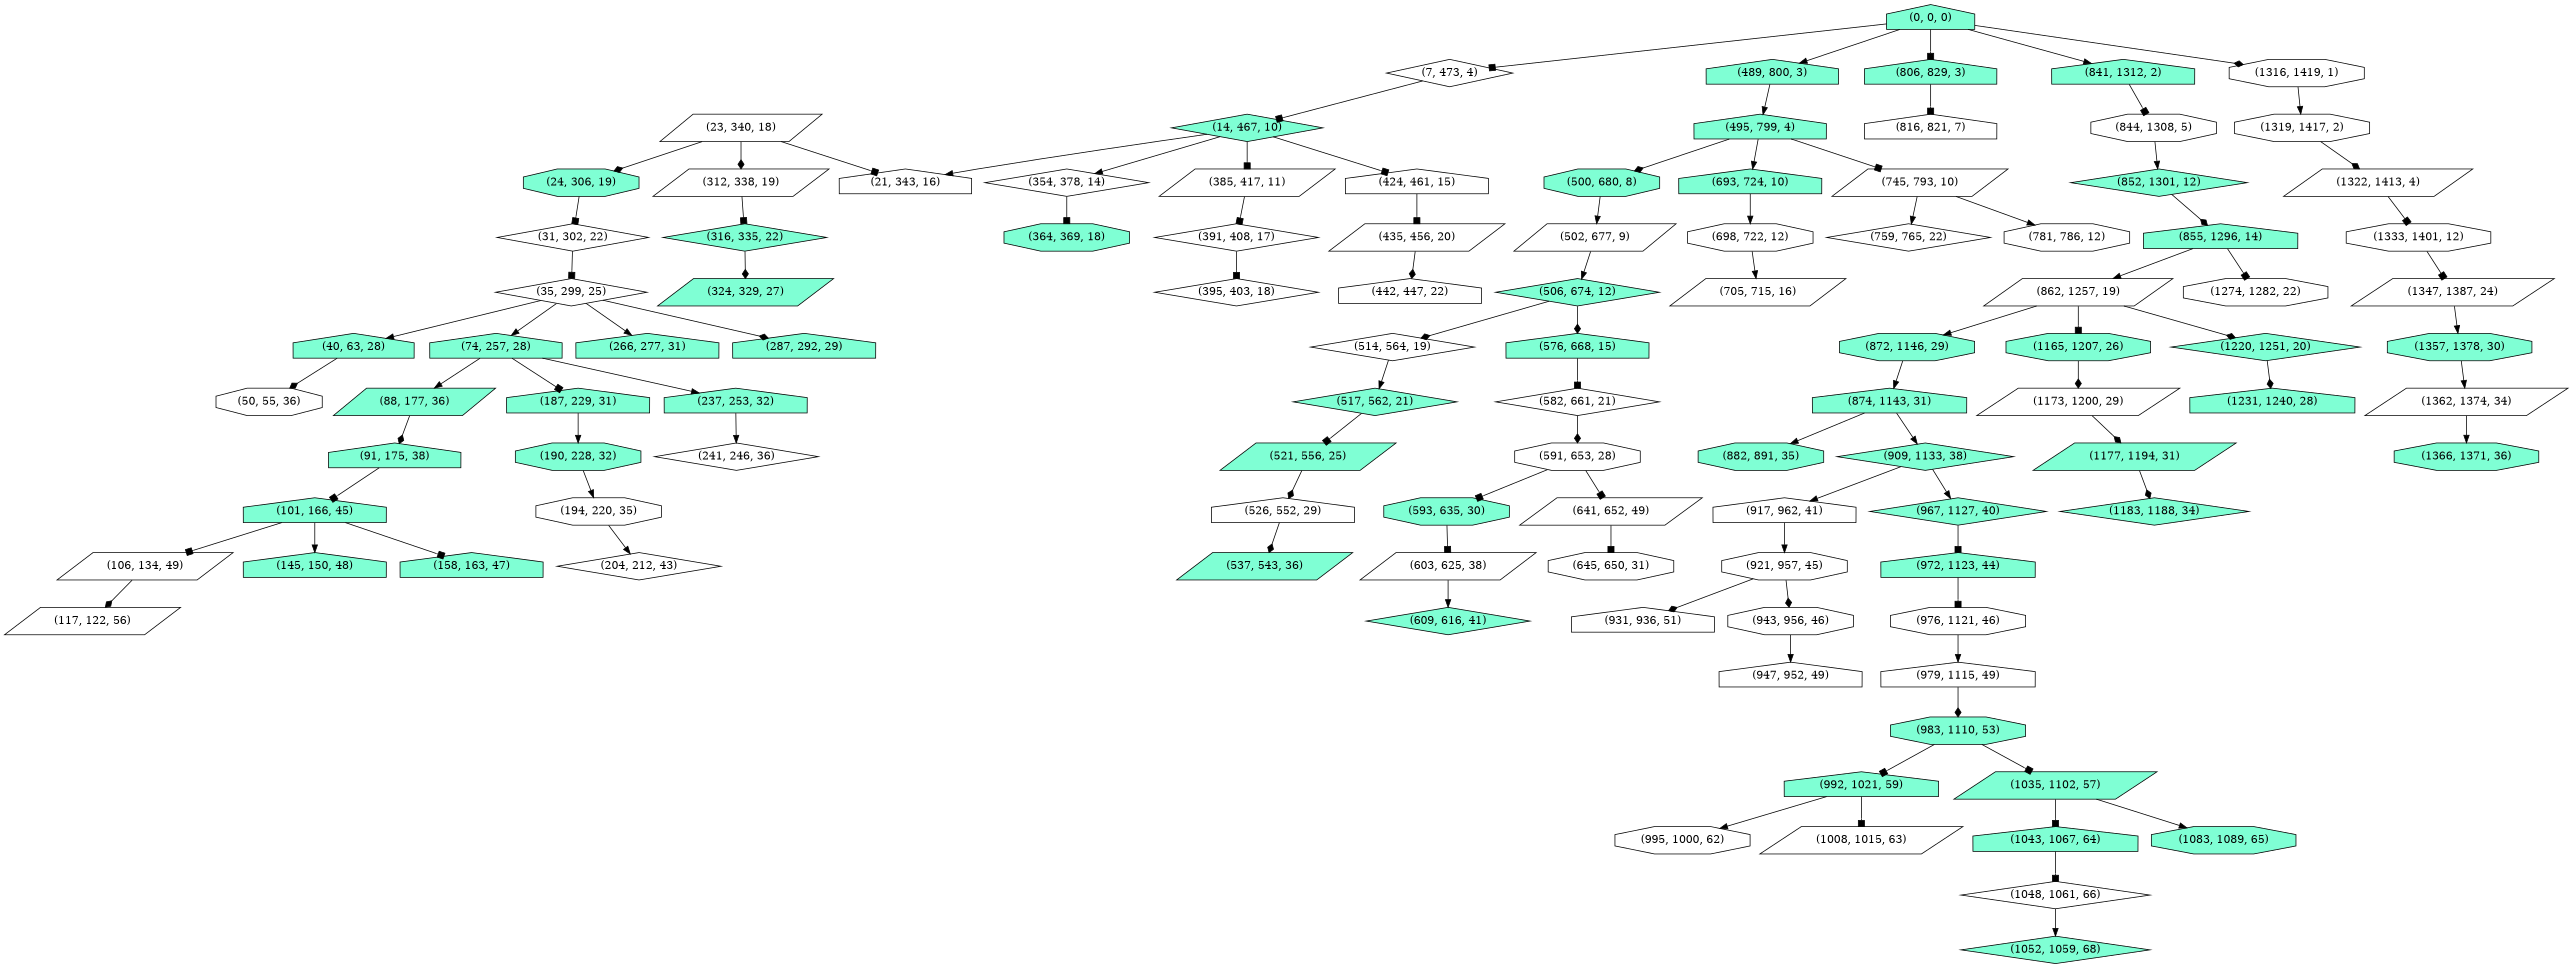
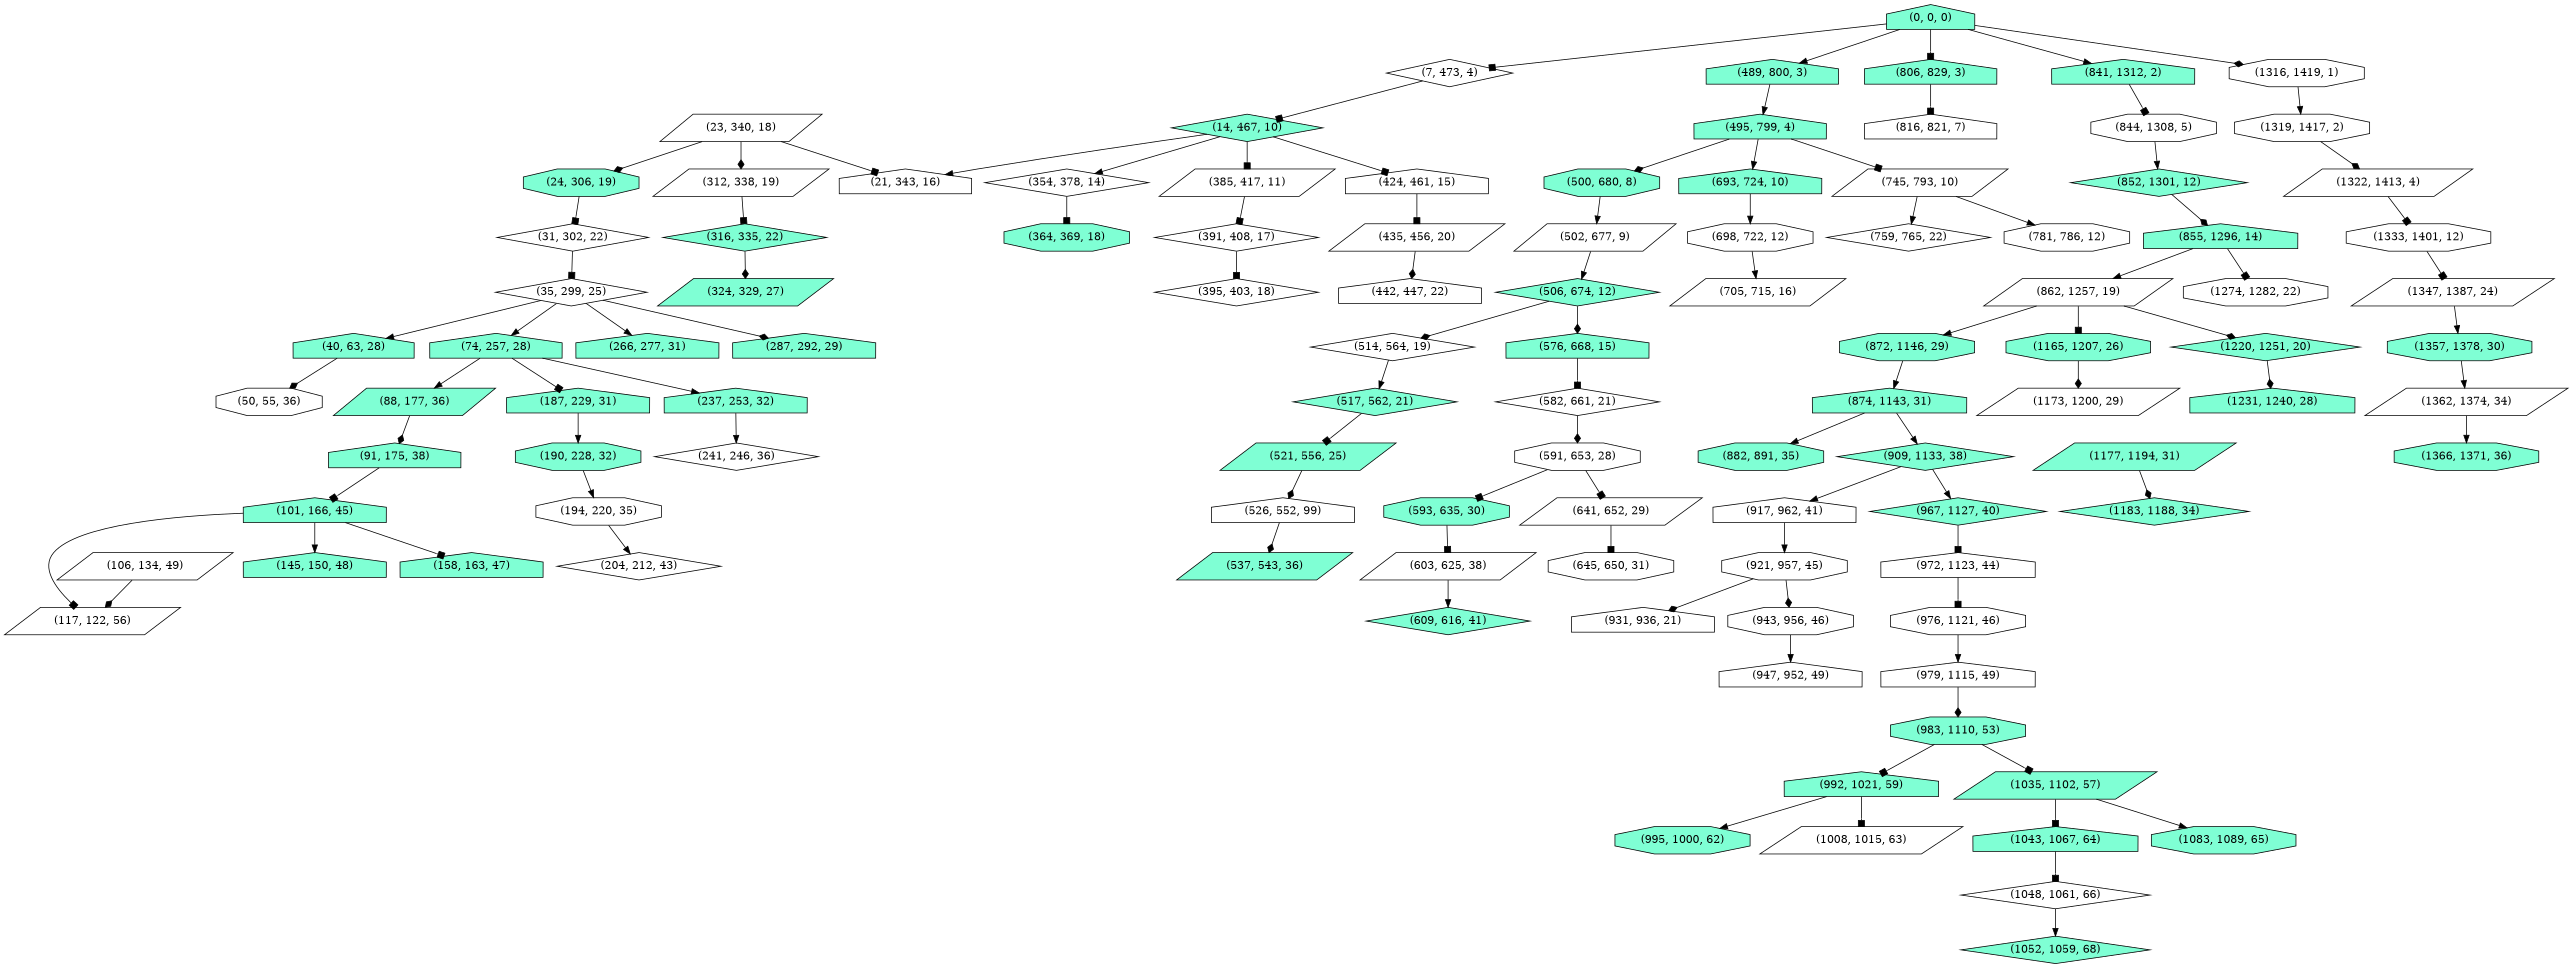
edge "(1173, 1200, 29)" -> "(1177, 1194, 31)": removed
node "(526, 552, 29)": label "(526, 552, 29)" -> "(526, 552, 99)"
node "(641, 652, 49)": label "(641, 652, 49)" -> "(641, 652, 29)"
edge "(101, 166, 45)" -> "(106, 134, 49)": now "(101, 166, 45)" -> "(117, 122, 56)"
node "(972, 1123, 44)": fillcolor aquamarine -> white
node "(931, 936, 51)": label "(931, 936, 51)" -> "(931, 936, 21)"
node "(995, 1000, 62)": fillcolor white -> aquamarine
